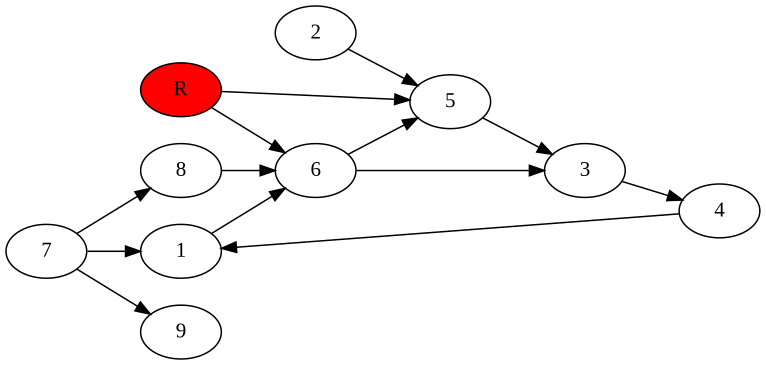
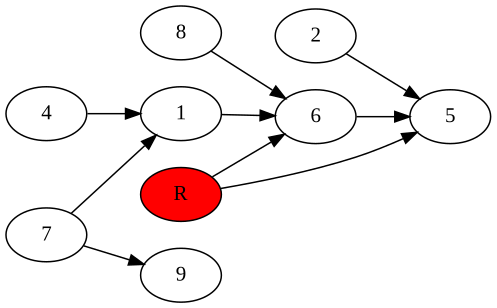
node "3": removed
edge "7" -> "8": removed
